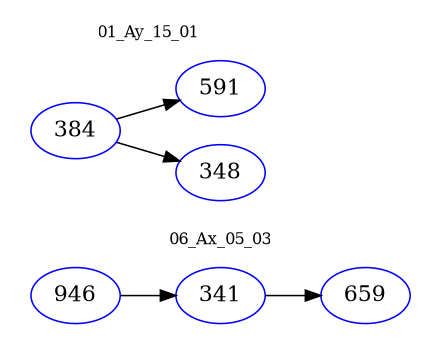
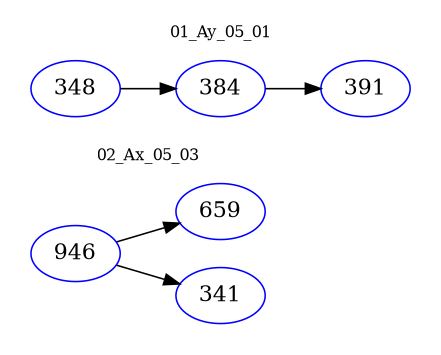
cluster "01_Ay_15_01": label "01_Ay_15_01" -> "01_Ay_05_01"
node "591": label "591" -> "391"
edge "384" -> "348": reversed
cluster "06_Ax_05_03": label "06_Ax_05_03" -> "02_Ax_05_03"
edge "341" -> "659": now "946" -> "659"
